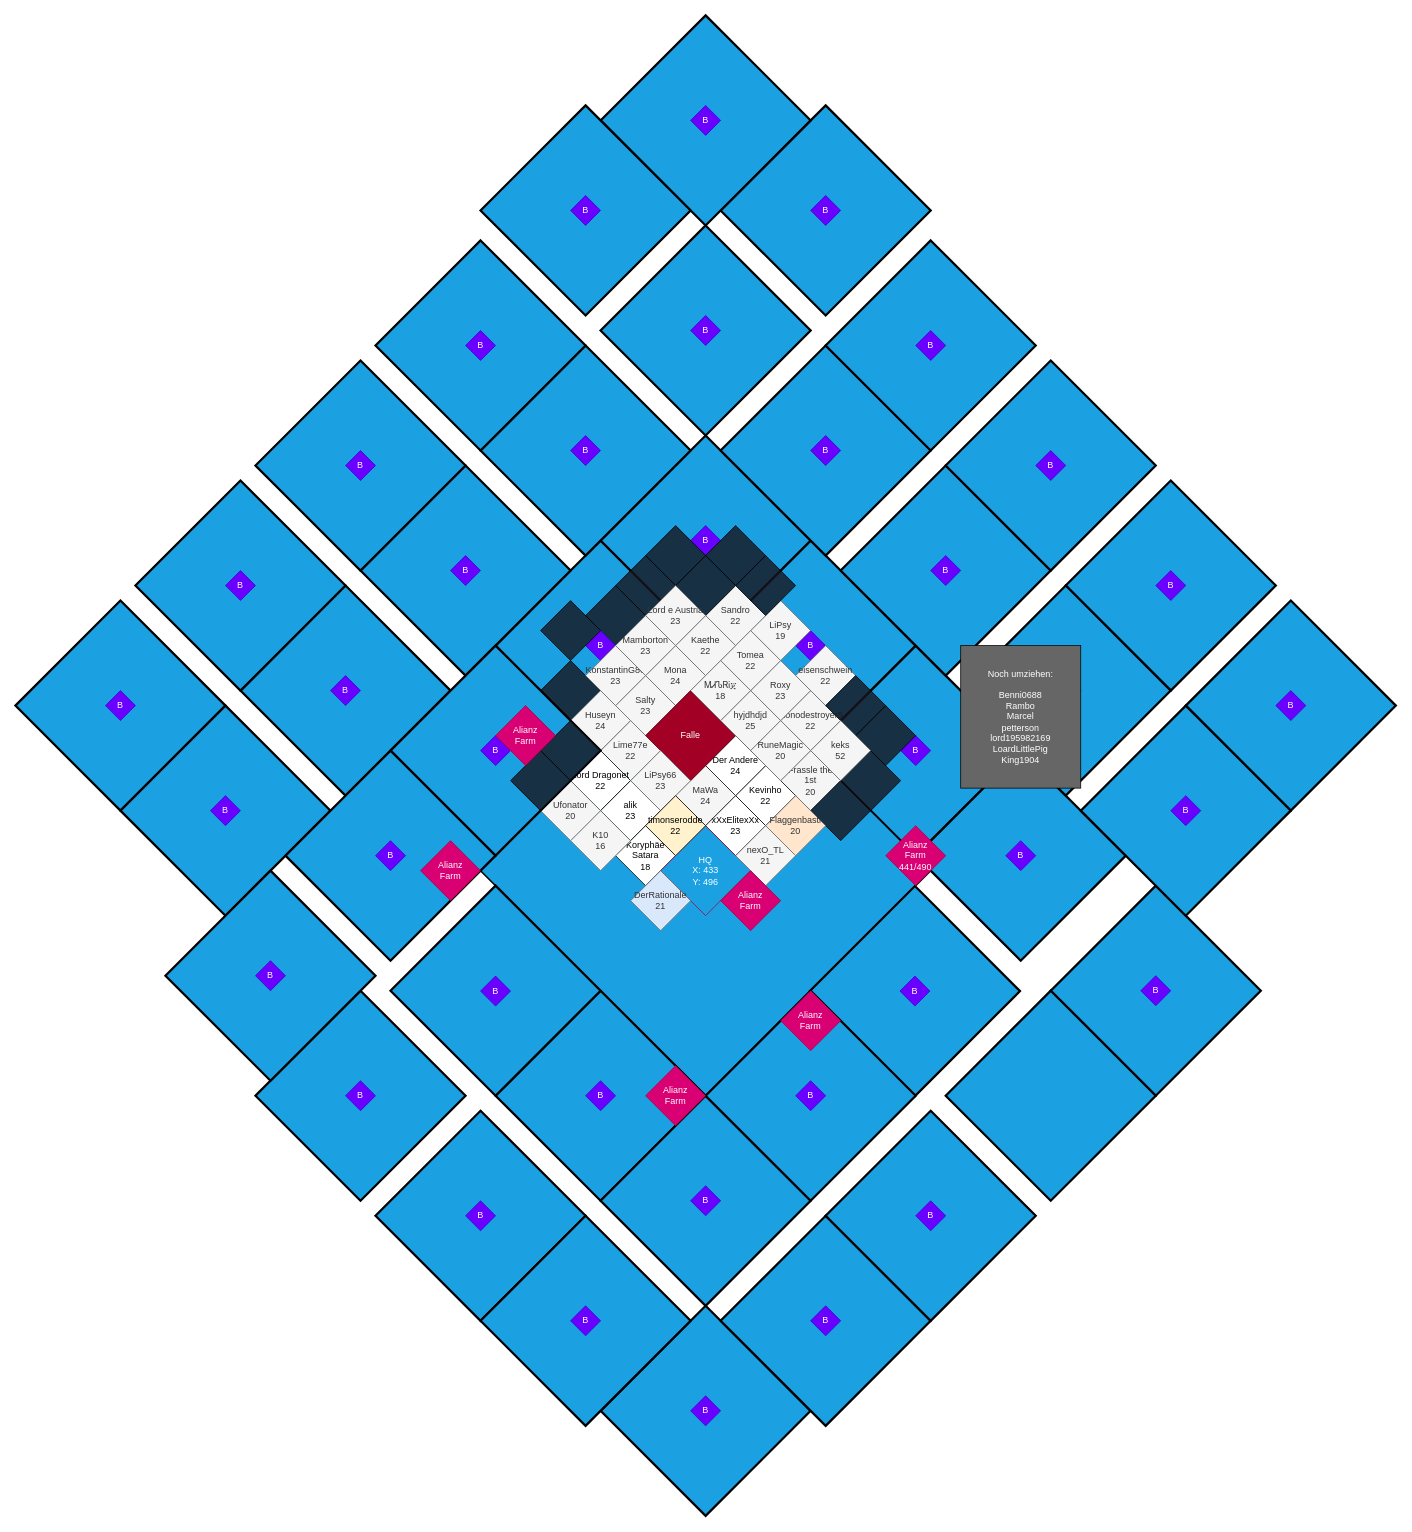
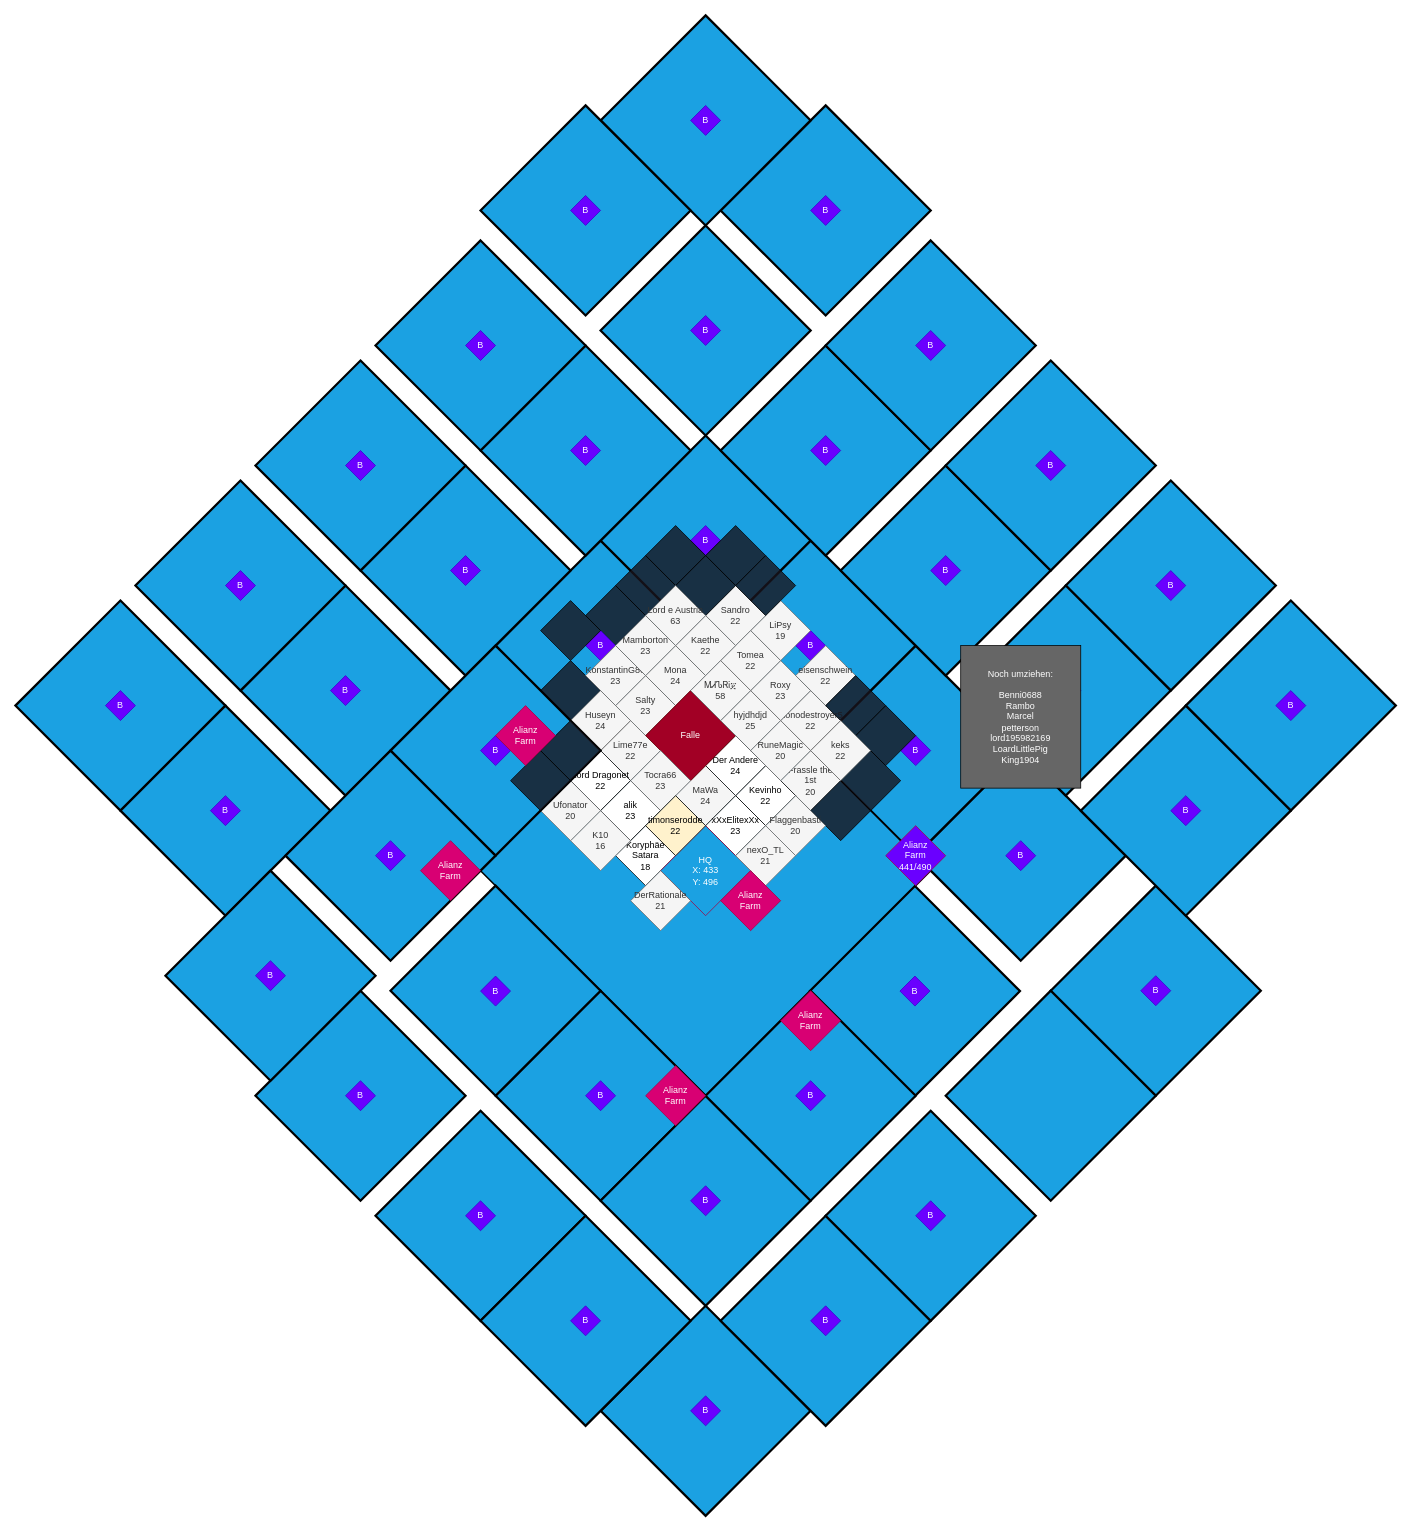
node "Lord e Austria 23": label "Lord e Austria 23" -> "Lord e Austria 63"
node "ᎷᏗᏖᏒᎥጀ 18": label "ᎷᏗᏖᏒᎥጀ 18" -> "ᎷᏗᏖᏒᎥጀ 58"
node "keks 52": label "keks 52" -> "keks 22"
node "LiPsy66 23": label "LiPsy66 23" -> "Tocra66 23"
node "Flaggenbasti 20": fillcolor #ffe6cc -> #f5f5f5
node "Alianz Farm 441/490": fillcolor #d80073 -> #6a00ff
node "DerRationale 21": fillcolor #dae8fc -> #f5f5f5
